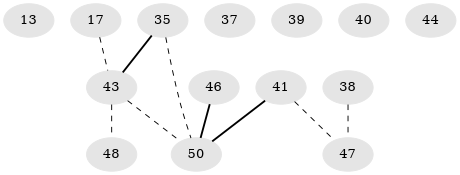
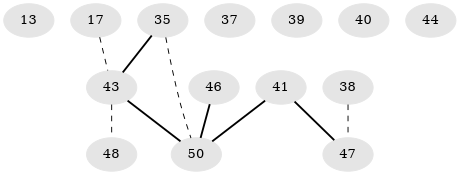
edge "43" -- "50": style dashed -> bold
edge "41" -- "47": style dashed -> bold
